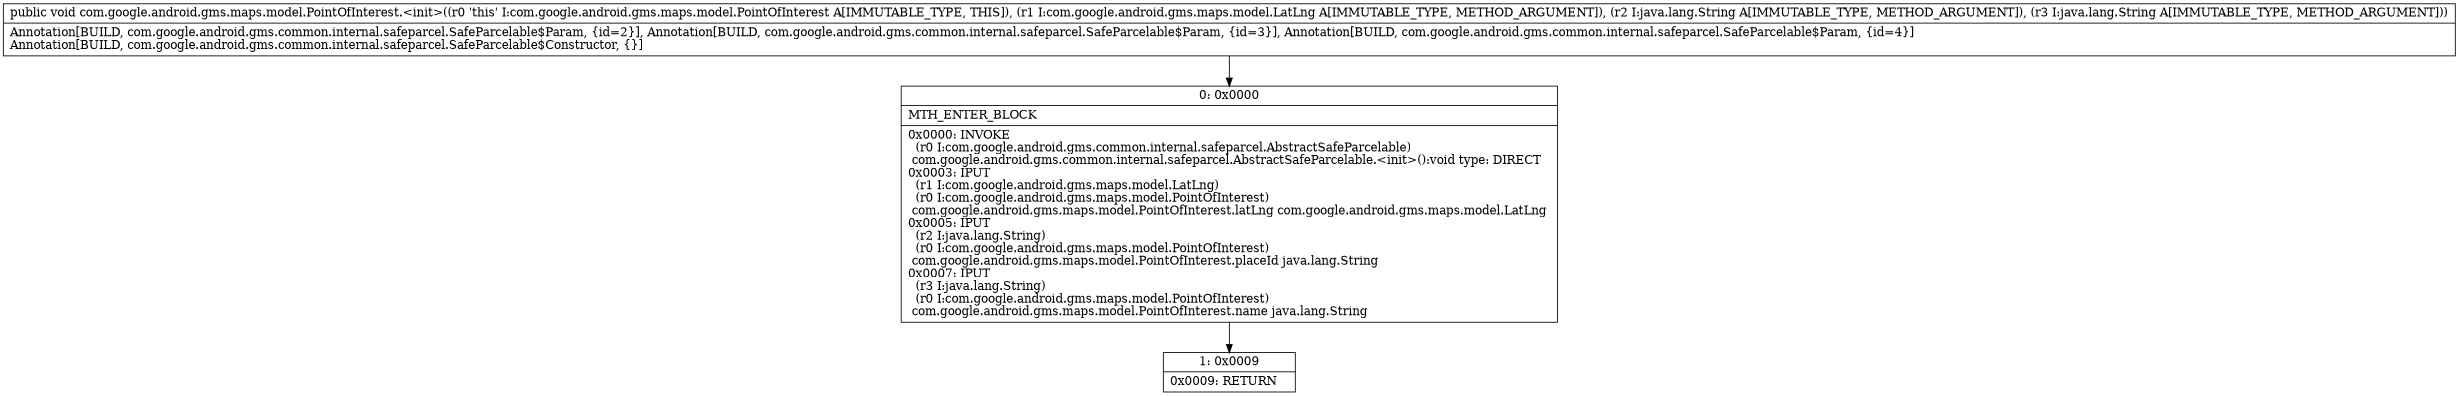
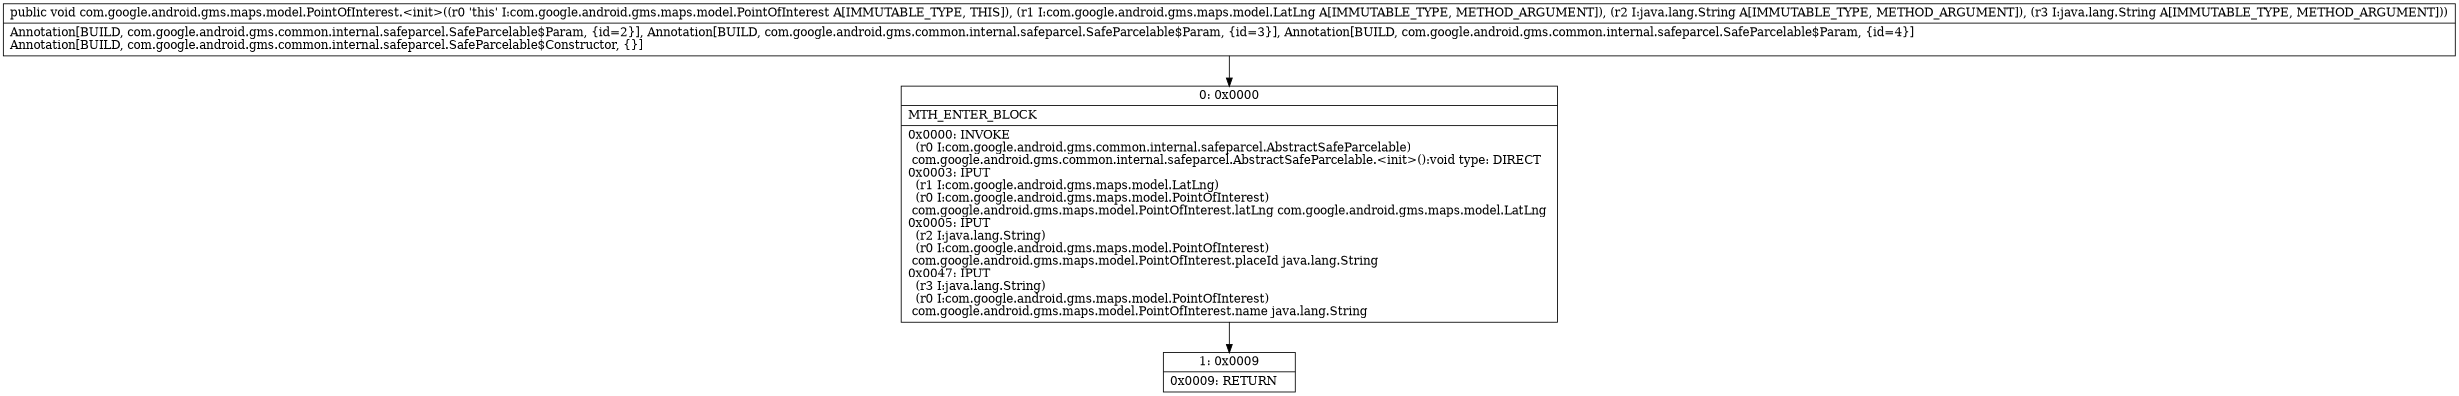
node "0: 0x0000": text "0x0007: IPUT" -> "0x0047: IPUT"
